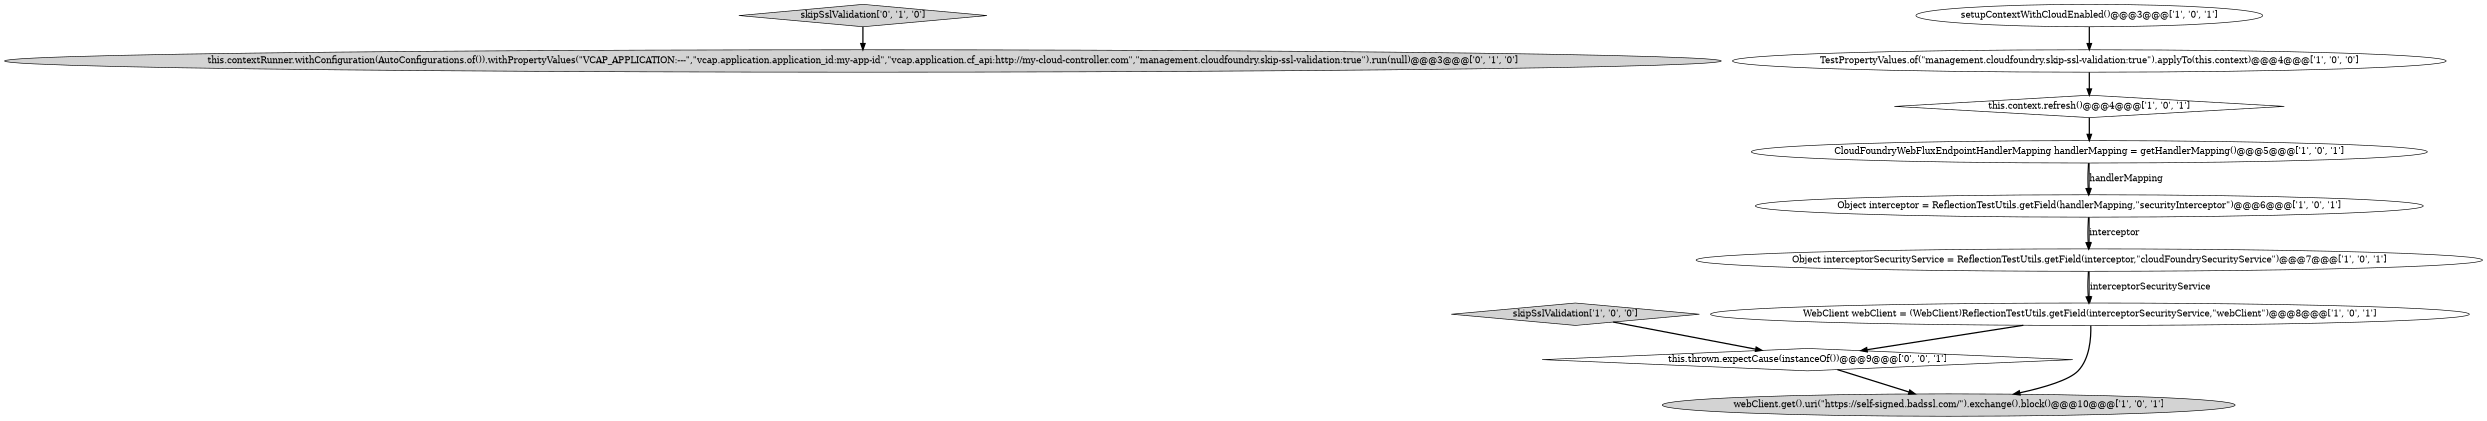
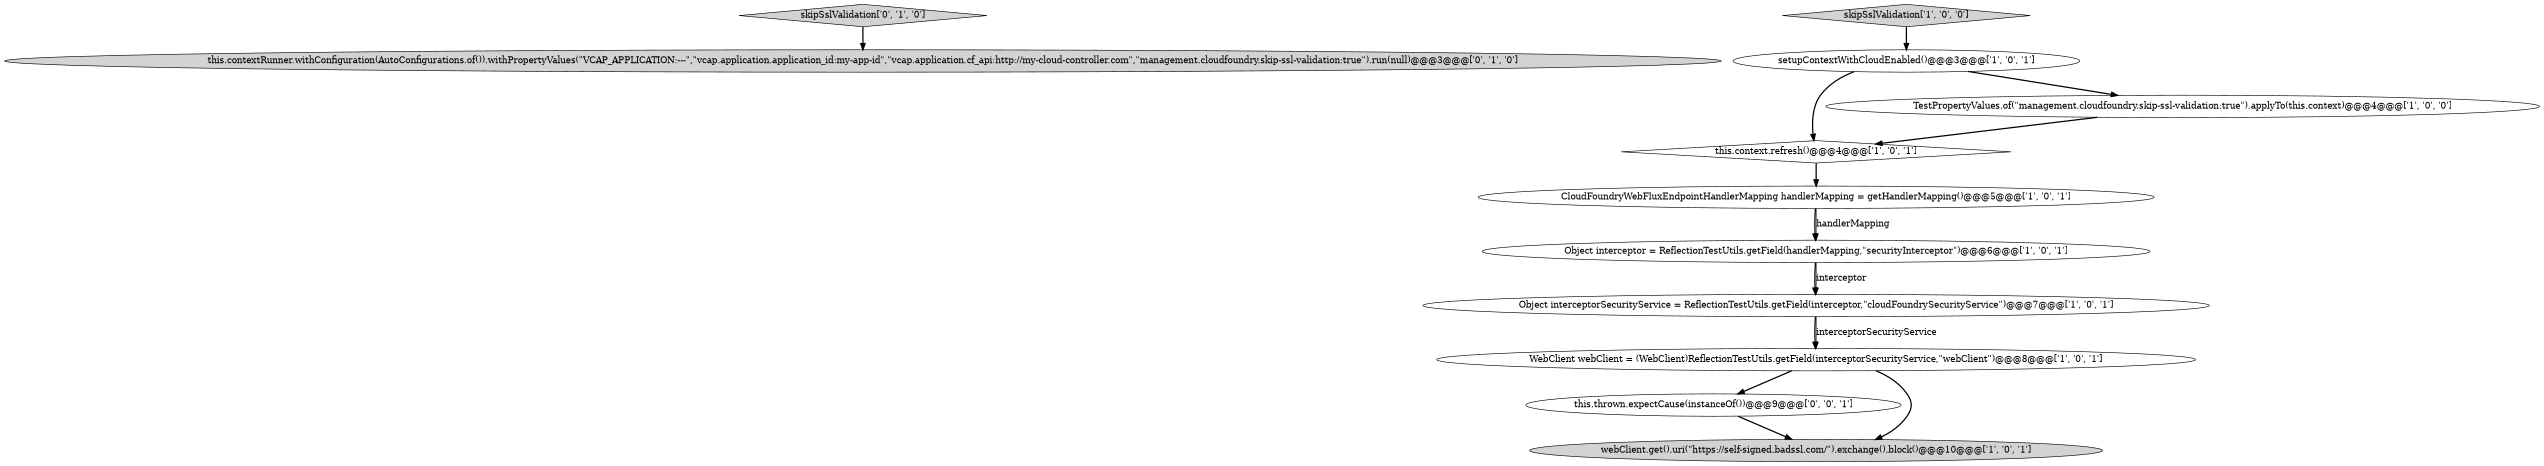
edge "setupContextWithCloudEnabled()@@@3@@@['1', '0', '1']" -> "this.context.refresh()@@@4@@@['1', '0', '1']": added
edge "skipSslValidation['1', '0', '0']" -> "this.thrown.expectCause(instanceOf())@@@9@@@['0', '0', '1']": now "skipSslValidation['1', '0', '0']" -> "setupContextWithCloudEnabled()@@@3@@@['1', '0', '1']"
node "this.thrown.expectCause(instanceOf())@@@9@@@['0', '0', '1']": shape diamond -> ellipse
